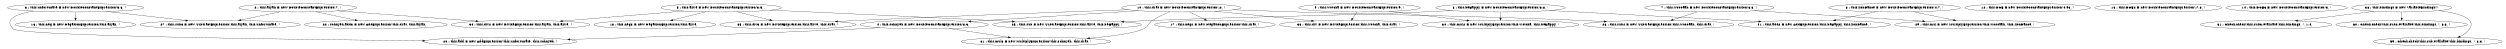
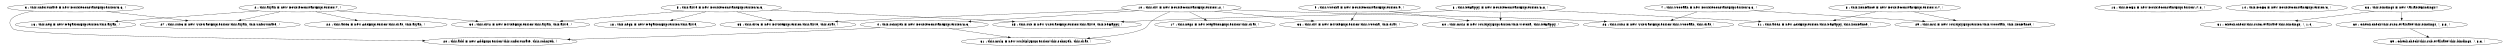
node "10 : this.drat = new DoubleConstantExpression(-2, )": label "10 : this.drat = new DoubleConstantExpression(-2, )" -> "10 : this.div = new DoubleConstantExpression(-2, )"
node "12 : this.DCE = new DoubleConstantExpression(4.93, )": removed
edge "3 : this.unfortunate = new DoubleConstantExpression(5.6, )" -> "16 : this.neg = new NegationExpression(this.aiyah, )": now "2 : this.aiyah = new DoubleConstantExpression(7, )" -> "16 : this.neg = new NegationExpression(this.aiyah, )"
edge "38 : this.bindings = new VariableBindings()" -> "59 : Check.check(this.sub.evaluate(this.bindings, ), 3.3, )": now "60 : Check.check(this.sub2.evaluate(this.bindings, ), 8.3, )" -> "59 : Check.check(this.sub.evaluate(this.bindings, ), 3.3, )"
node "22 : schnyeh.add3 = new AddExpression(this.drat, this.aiyah, )": label "22 : schnyeh.add3 = new AddExpression(this.drat, this.aiyah, )" -> "22 : this.add3 = new AddExpression(this.drat, this.aiyah, )"
